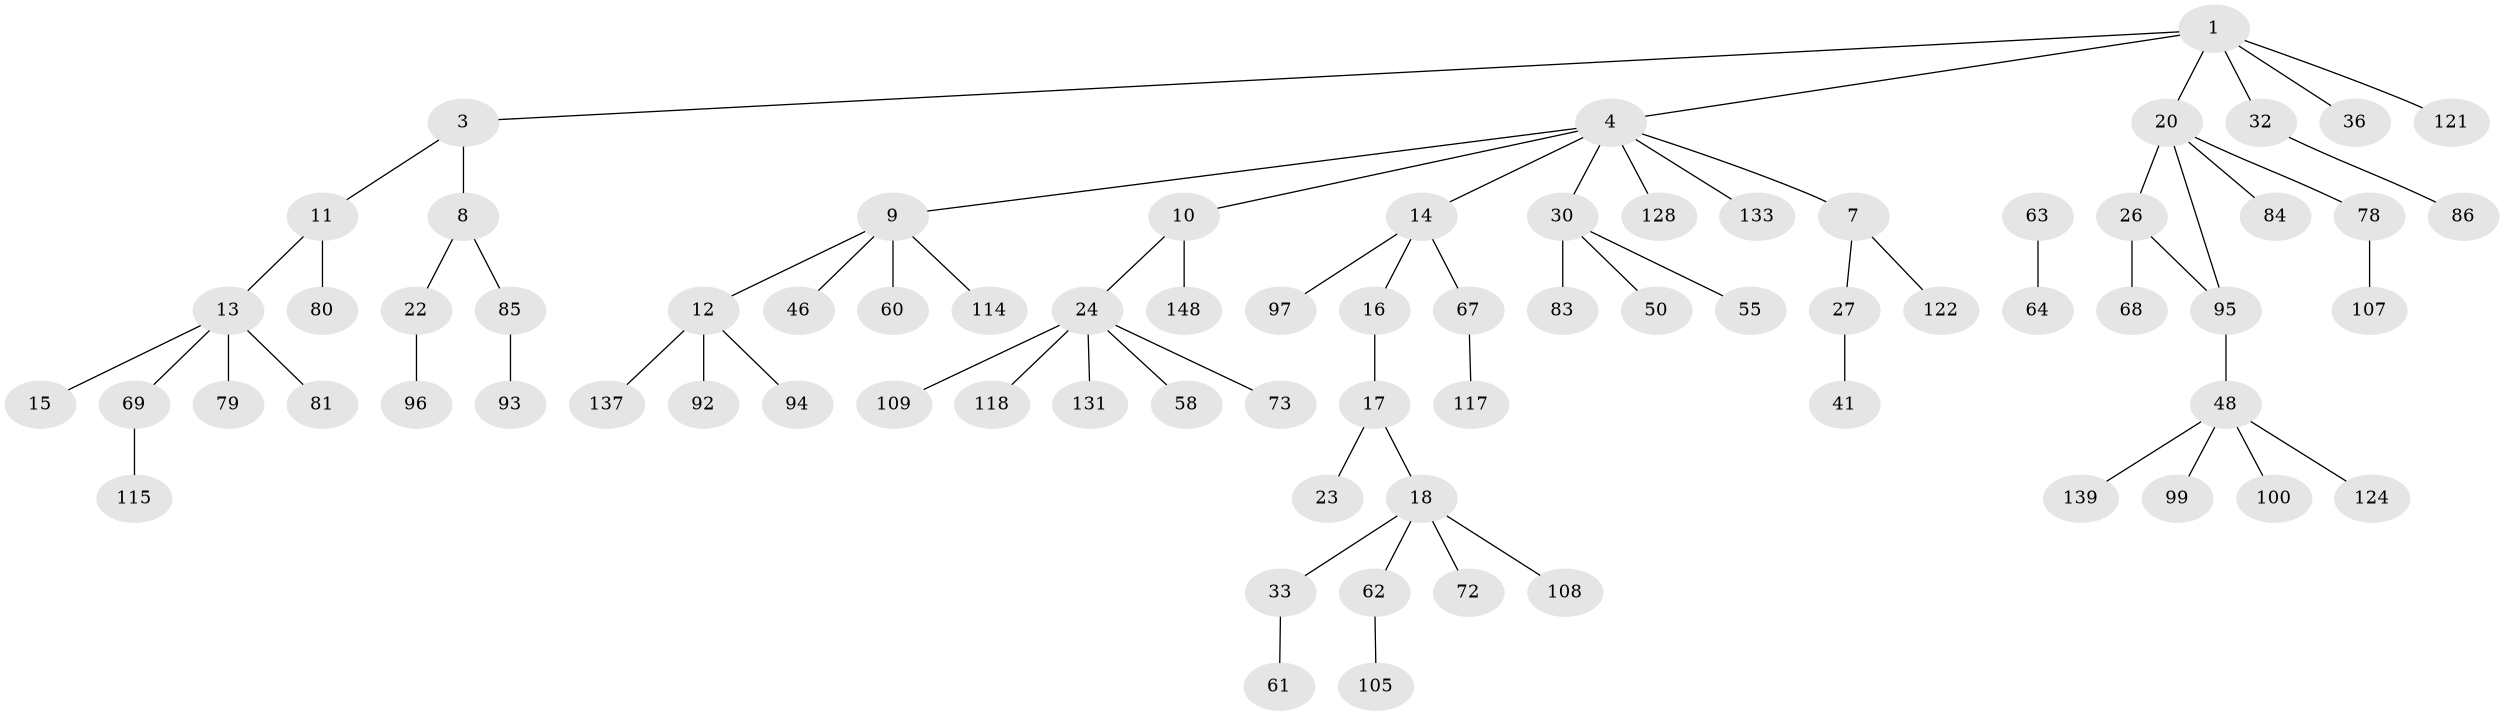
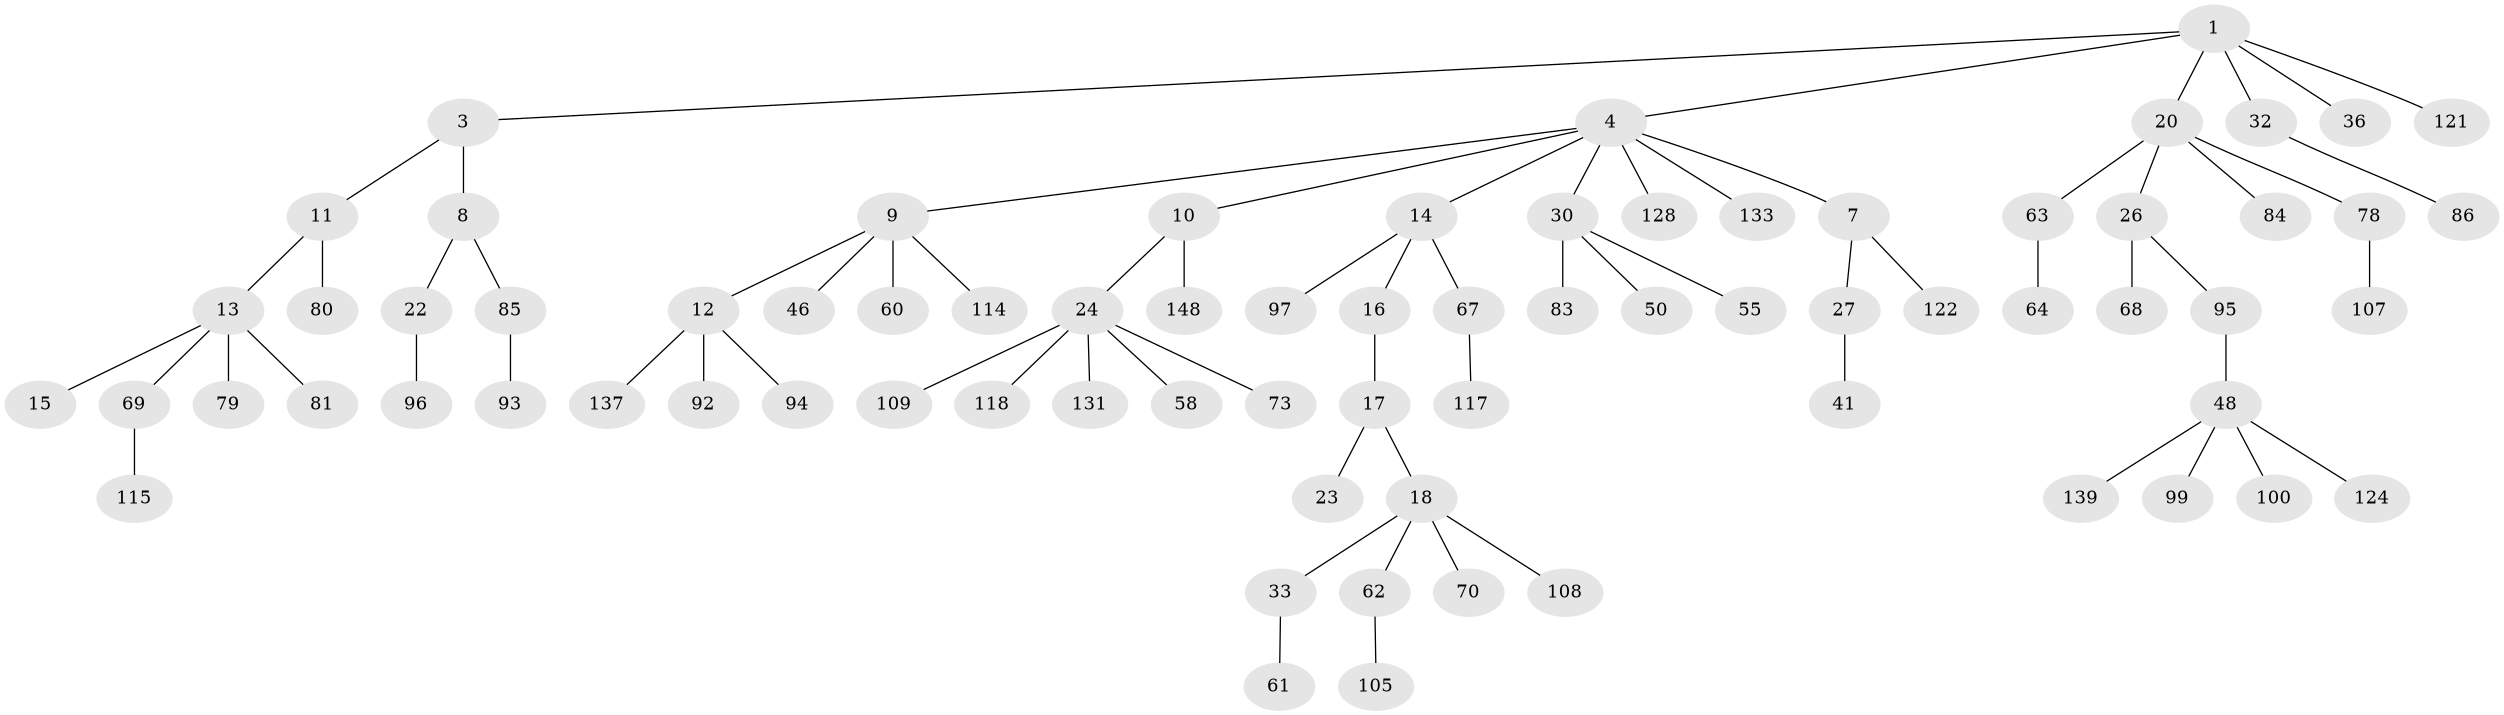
edge "20" -- "95": now "20" -- "63"
node "72": label "72" -> "70"
